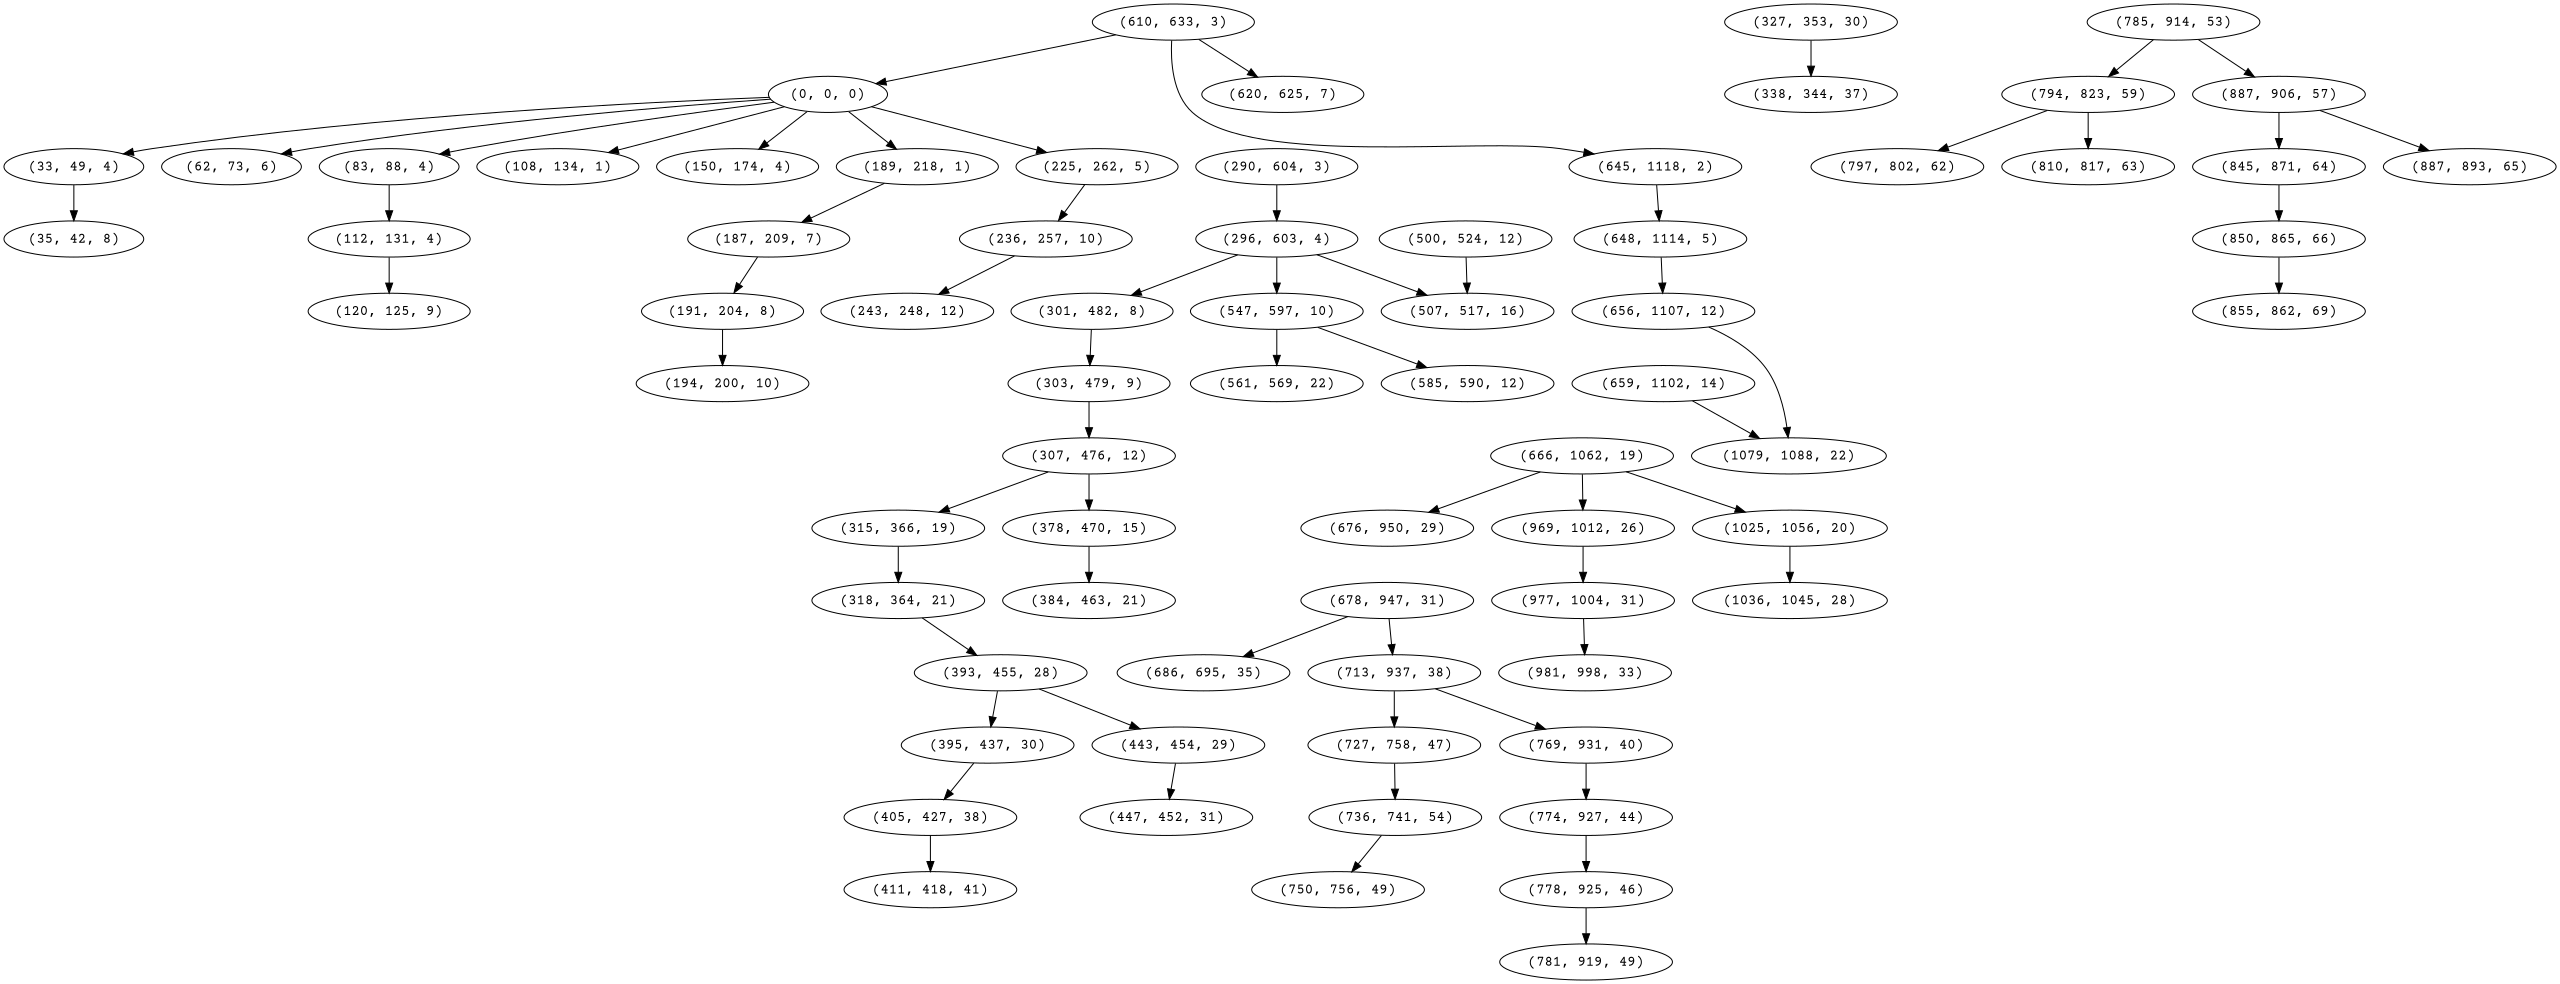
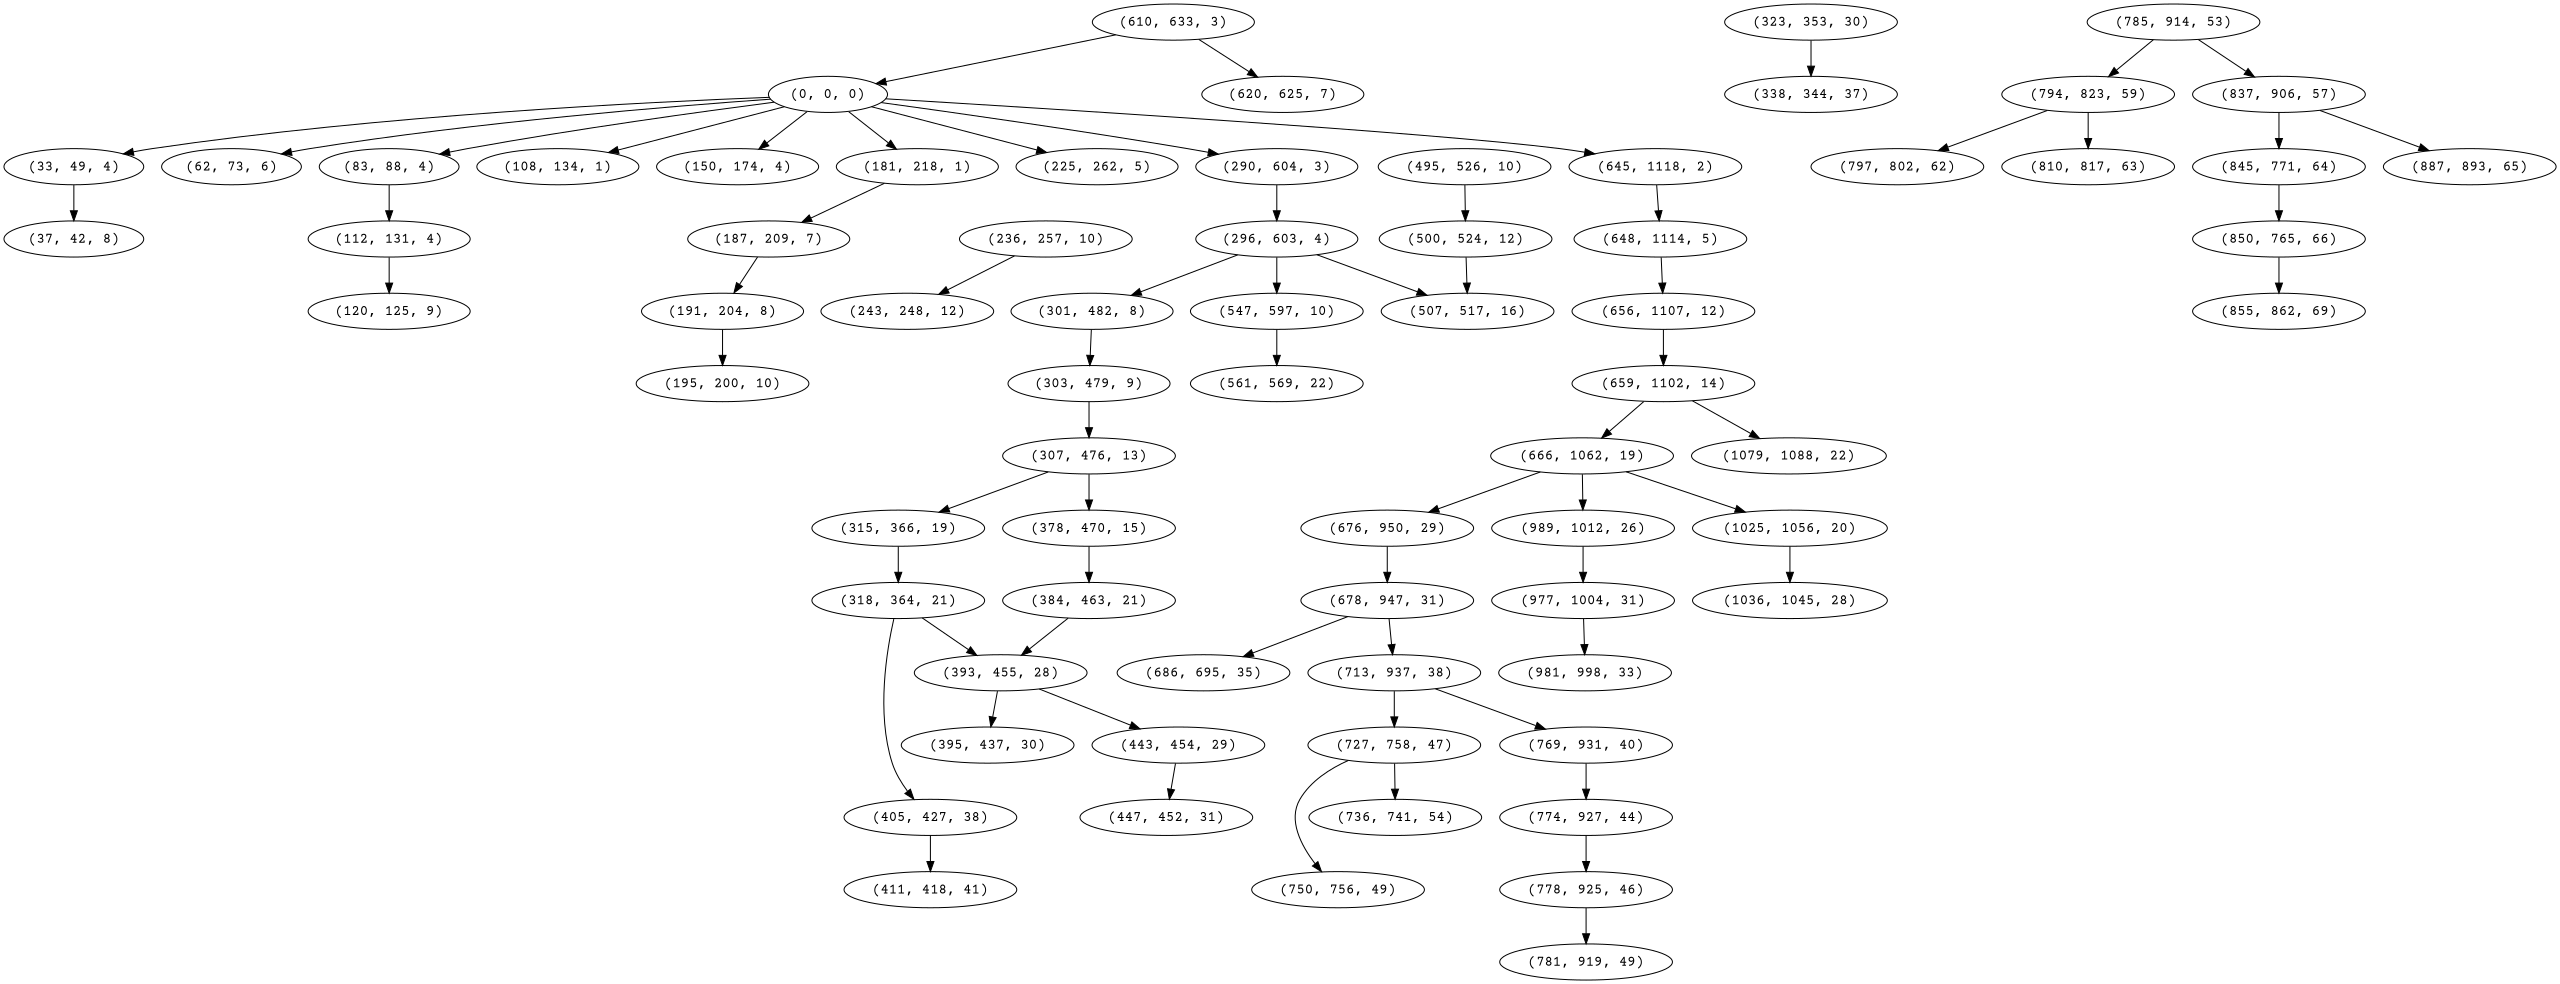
node "(327, 353, 30)": label "(327, 353, 30)" -> "(323, 353, 30)"
node "(887, 906, 57)": label "(887, 906, 57)" -> "(837, 906, 57)"
edge "(0, 0, 0)" -> "(290, 604, 3)": added
edge "(610, 633, 3)" -> "(645, 1118, 2)": now "(0, 0, 0)" -> "(645, 1118, 2)"
node "(189, 218, 1)": label "(189, 218, 1)" -> "(181, 218, 1)"
node "(495, 526, 10)": added
node "(845, 871, 64)": label "(845, 871, 64)" -> "(845, 771, 64)"
edge "(225, 262, 5)" -> "(236, 257, 10)": removed
node "(35, 42, 8)": label "(35, 42, 8)" -> "(37, 42, 8)"
node "(850, 865, 66)": label "(850, 865, 66)" -> "(850, 765, 66)"
edge "(656, 1107, 12)" -> "(1079, 1088, 22)": now "(656, 1107, 12)" -> "(659, 1102, 14)"
node "(194, 200, 10)": label "(194, 200, 10)" -> "(195, 200, 10)"
node "(585, 590, 12)": removed
edge "(659, 1102, 14)" -> "(666, 1062, 19)": added
node "(307, 476, 12)": label "(307, 476, 12)" -> "(307, 476, 13)"
node "(969, 1012, 26)": label "(969, 1012, 26)" -> "(989, 1012, 26)"
edge "(676, 950, 29)" -> "(678, 947, 31)": added
edge "(384, 463, 21)" -> "(393, 455, 28)": added
edge "(395, 437, 30)" -> "(405, 427, 38)": now "(318, 364, 21)" -> "(405, 427, 38)"
edge "(736, 741, 54)" -> "(750, 756, 49)": now "(727, 758, 47)" -> "(750, 756, 49)"
